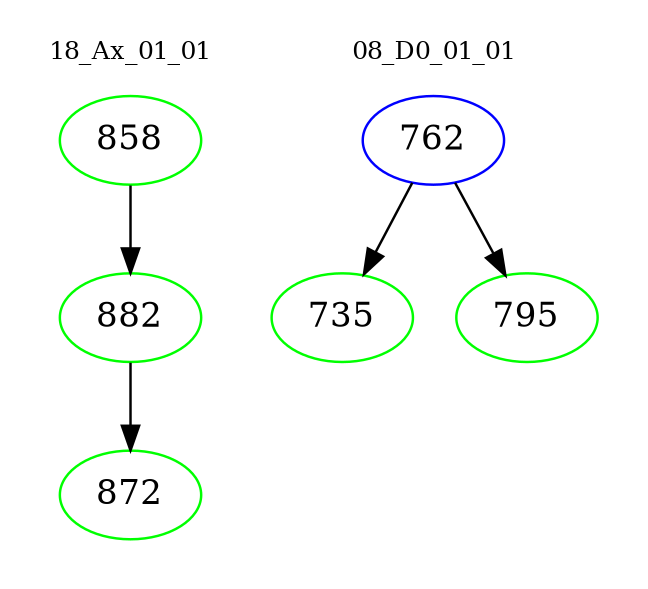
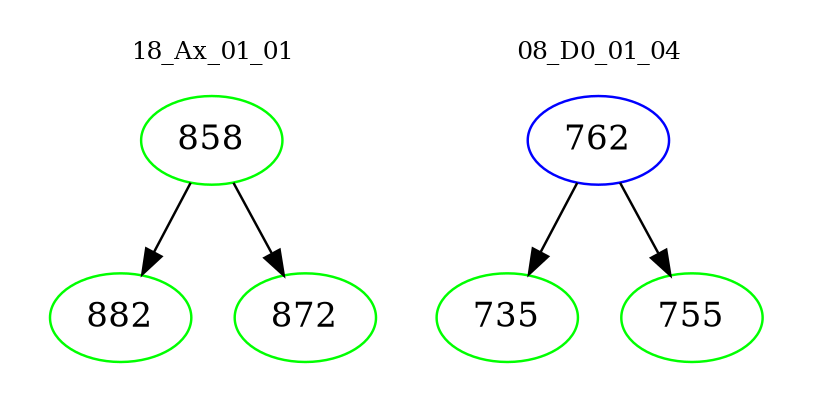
cluster "08_D0_01_01": label "08_D0_01_01" -> "08_D0_01_04"
node "795": label "795" -> "755"
edge "882" -> "872": now "858" -> "872"
